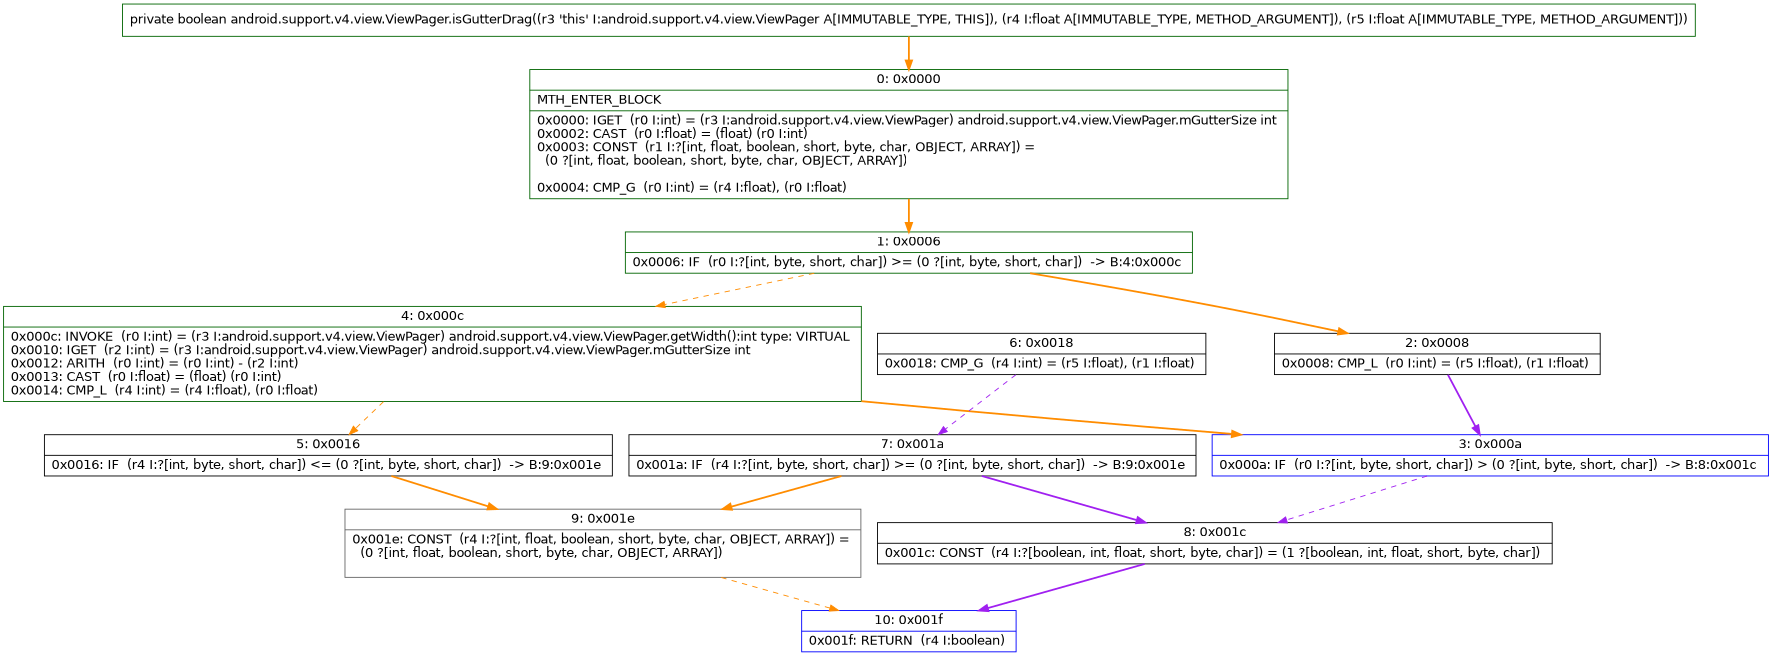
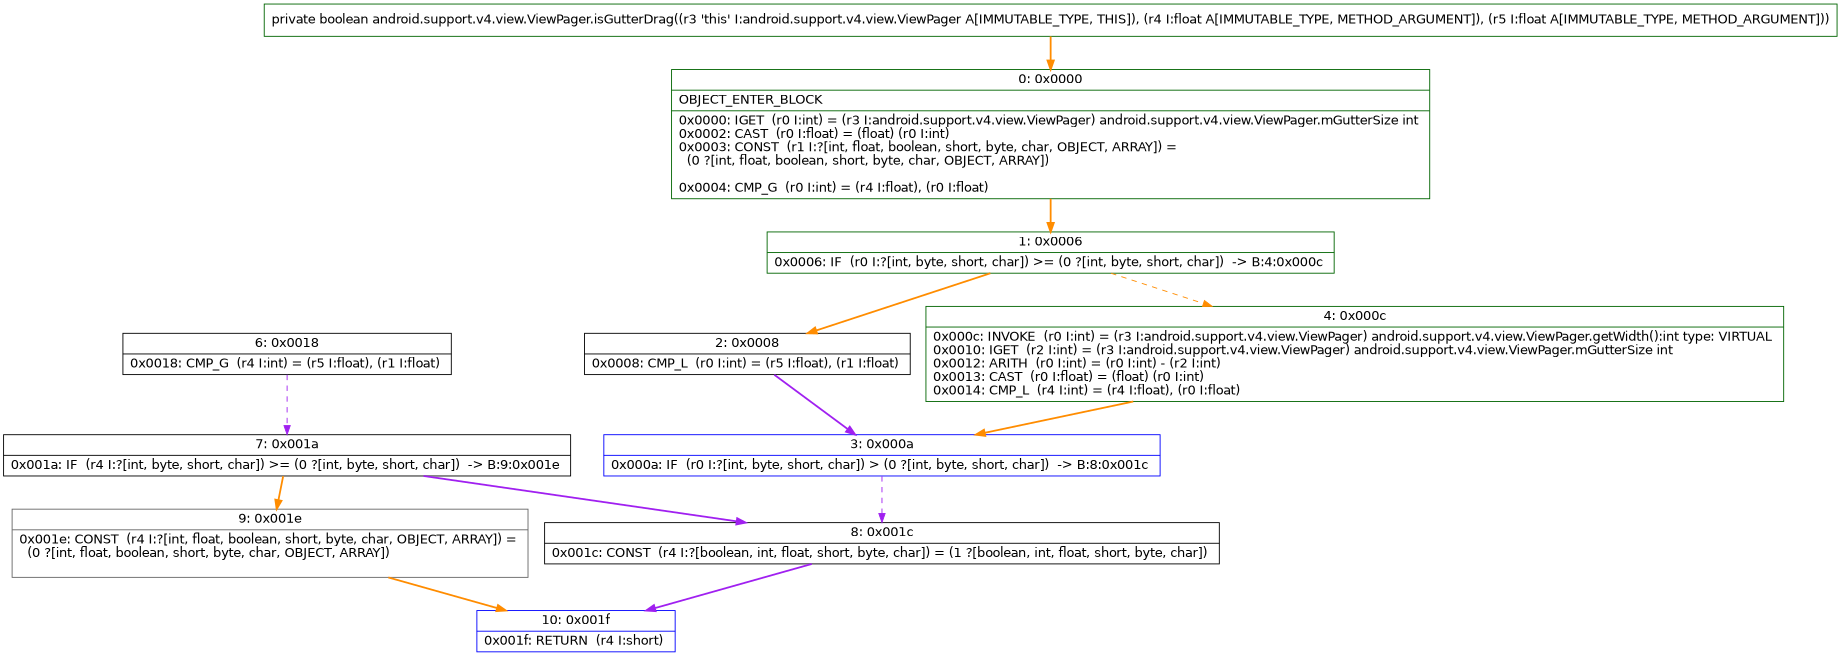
node "0: 0x0000": text "MTH_ENTER_BLOCK" -> "OBJECT_ENTER_BLOCK"
node "5: 0x0016": removed
edge "9: 0x001e" -> "10: 0x001f": style dashed -> bold
node "10: 0x001f": text "0x001f: RETURN  (r4 I:boolean)" -> "0x001f: RETURN  (r4 I:short)"
